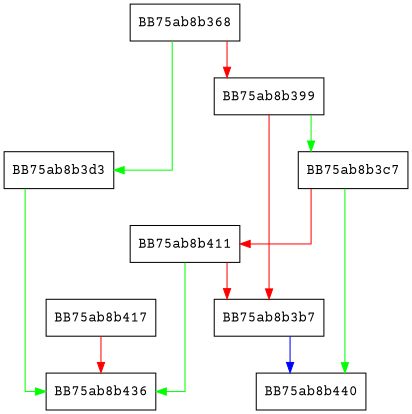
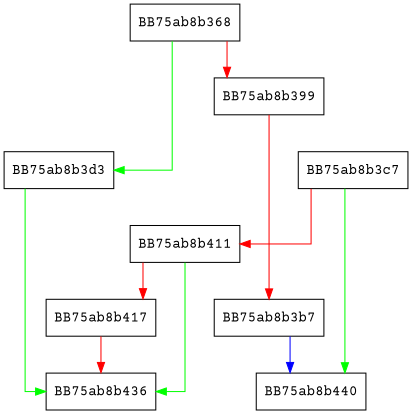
edge "BB75ab8b399" -> "BB75ab8b3c7": removed
edge "BB75ab8b411" -> "BB75ab8b3b7": now "BB75ab8b411" -> "BB75ab8b417"
